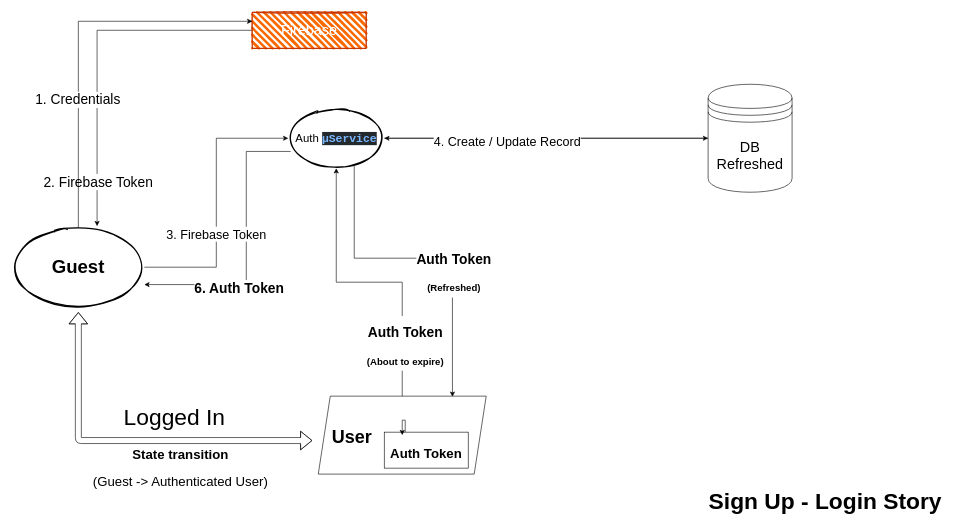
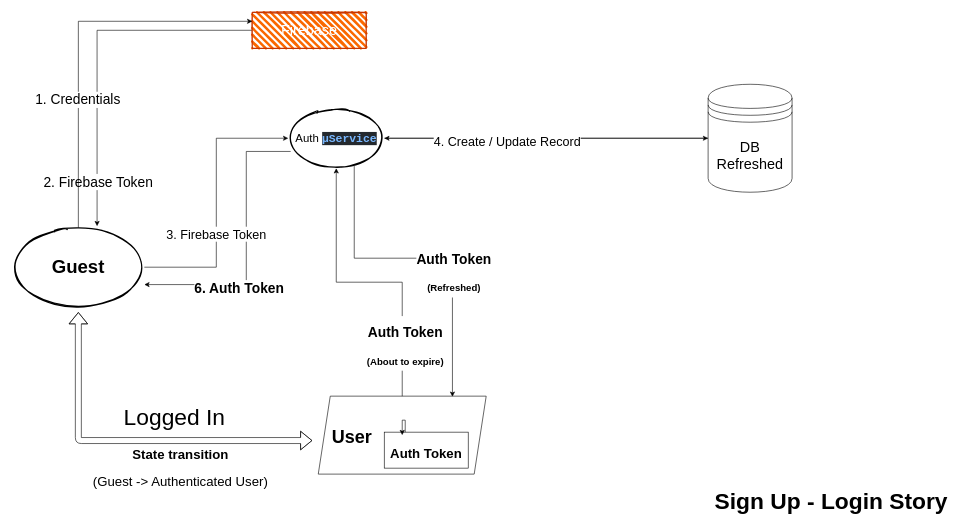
node "Sign Up - Login Story": moved (825, 501) -> (831, 501)
